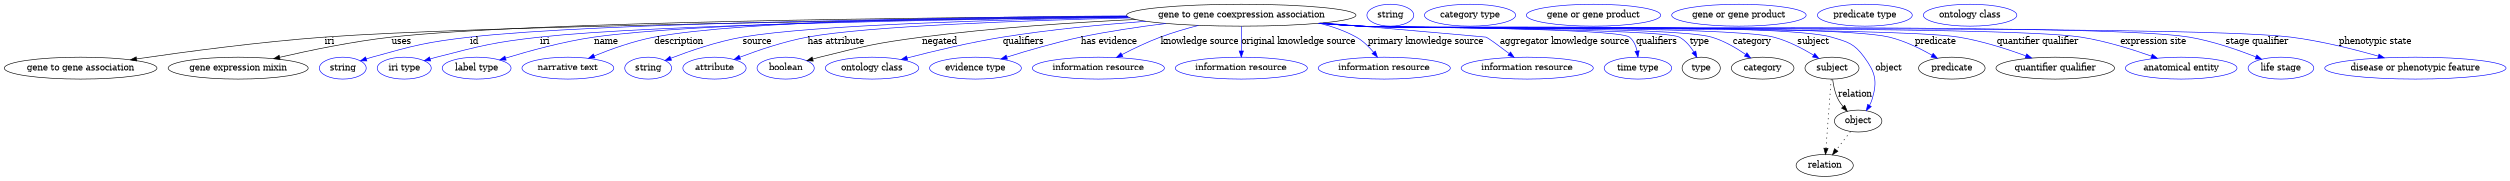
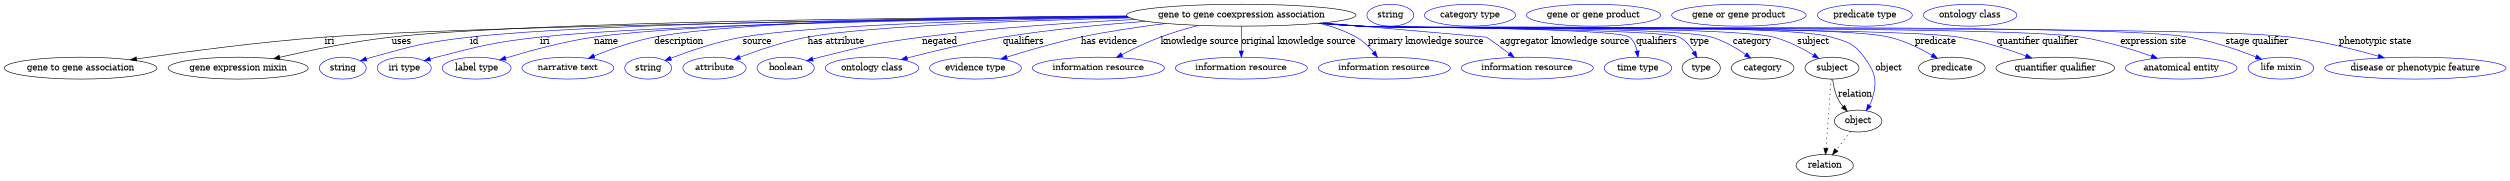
edge "gene to gene coexpression association" -> "boolean": color black -> blue
node "life stage": label "life stage" -> "life mixin"
